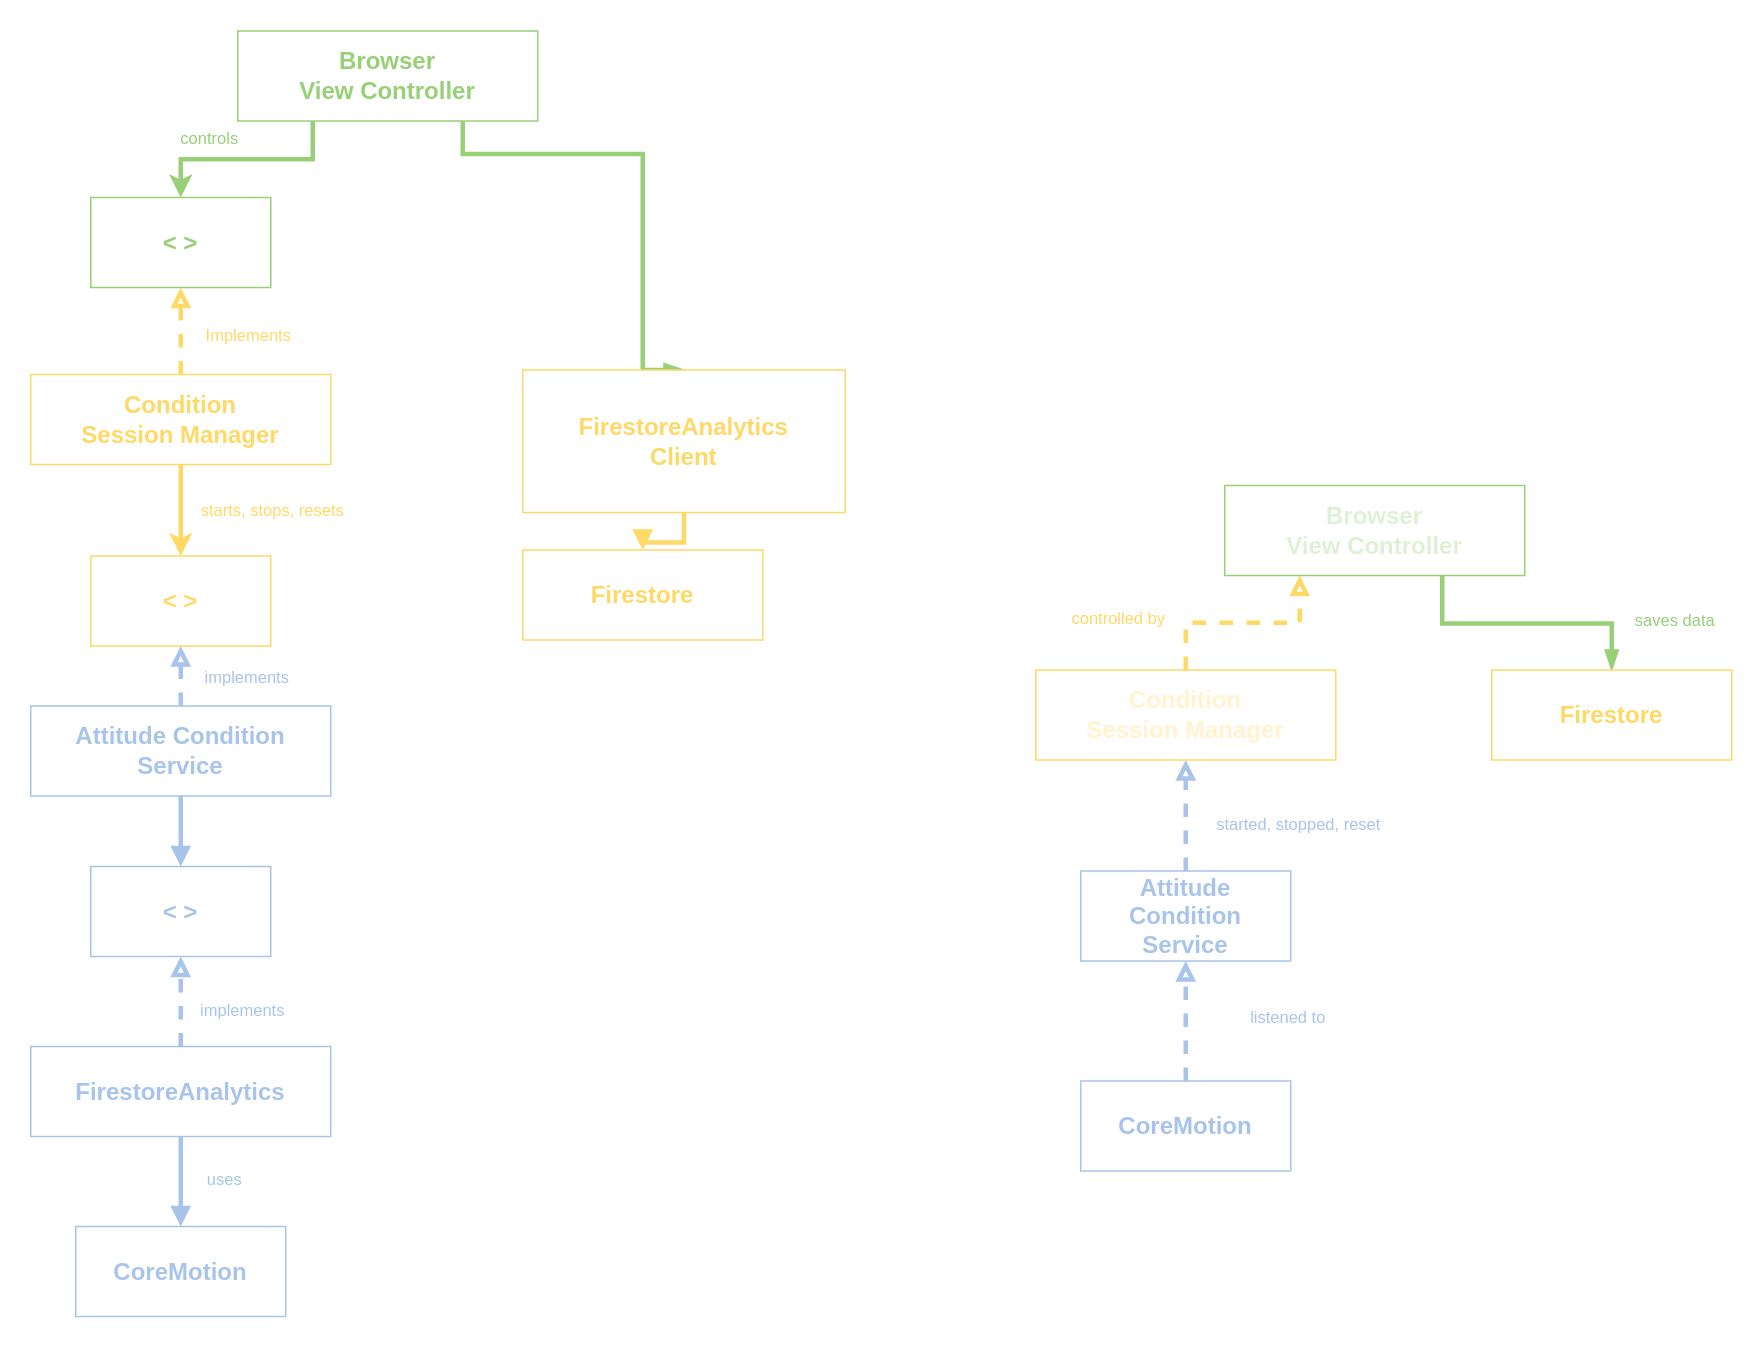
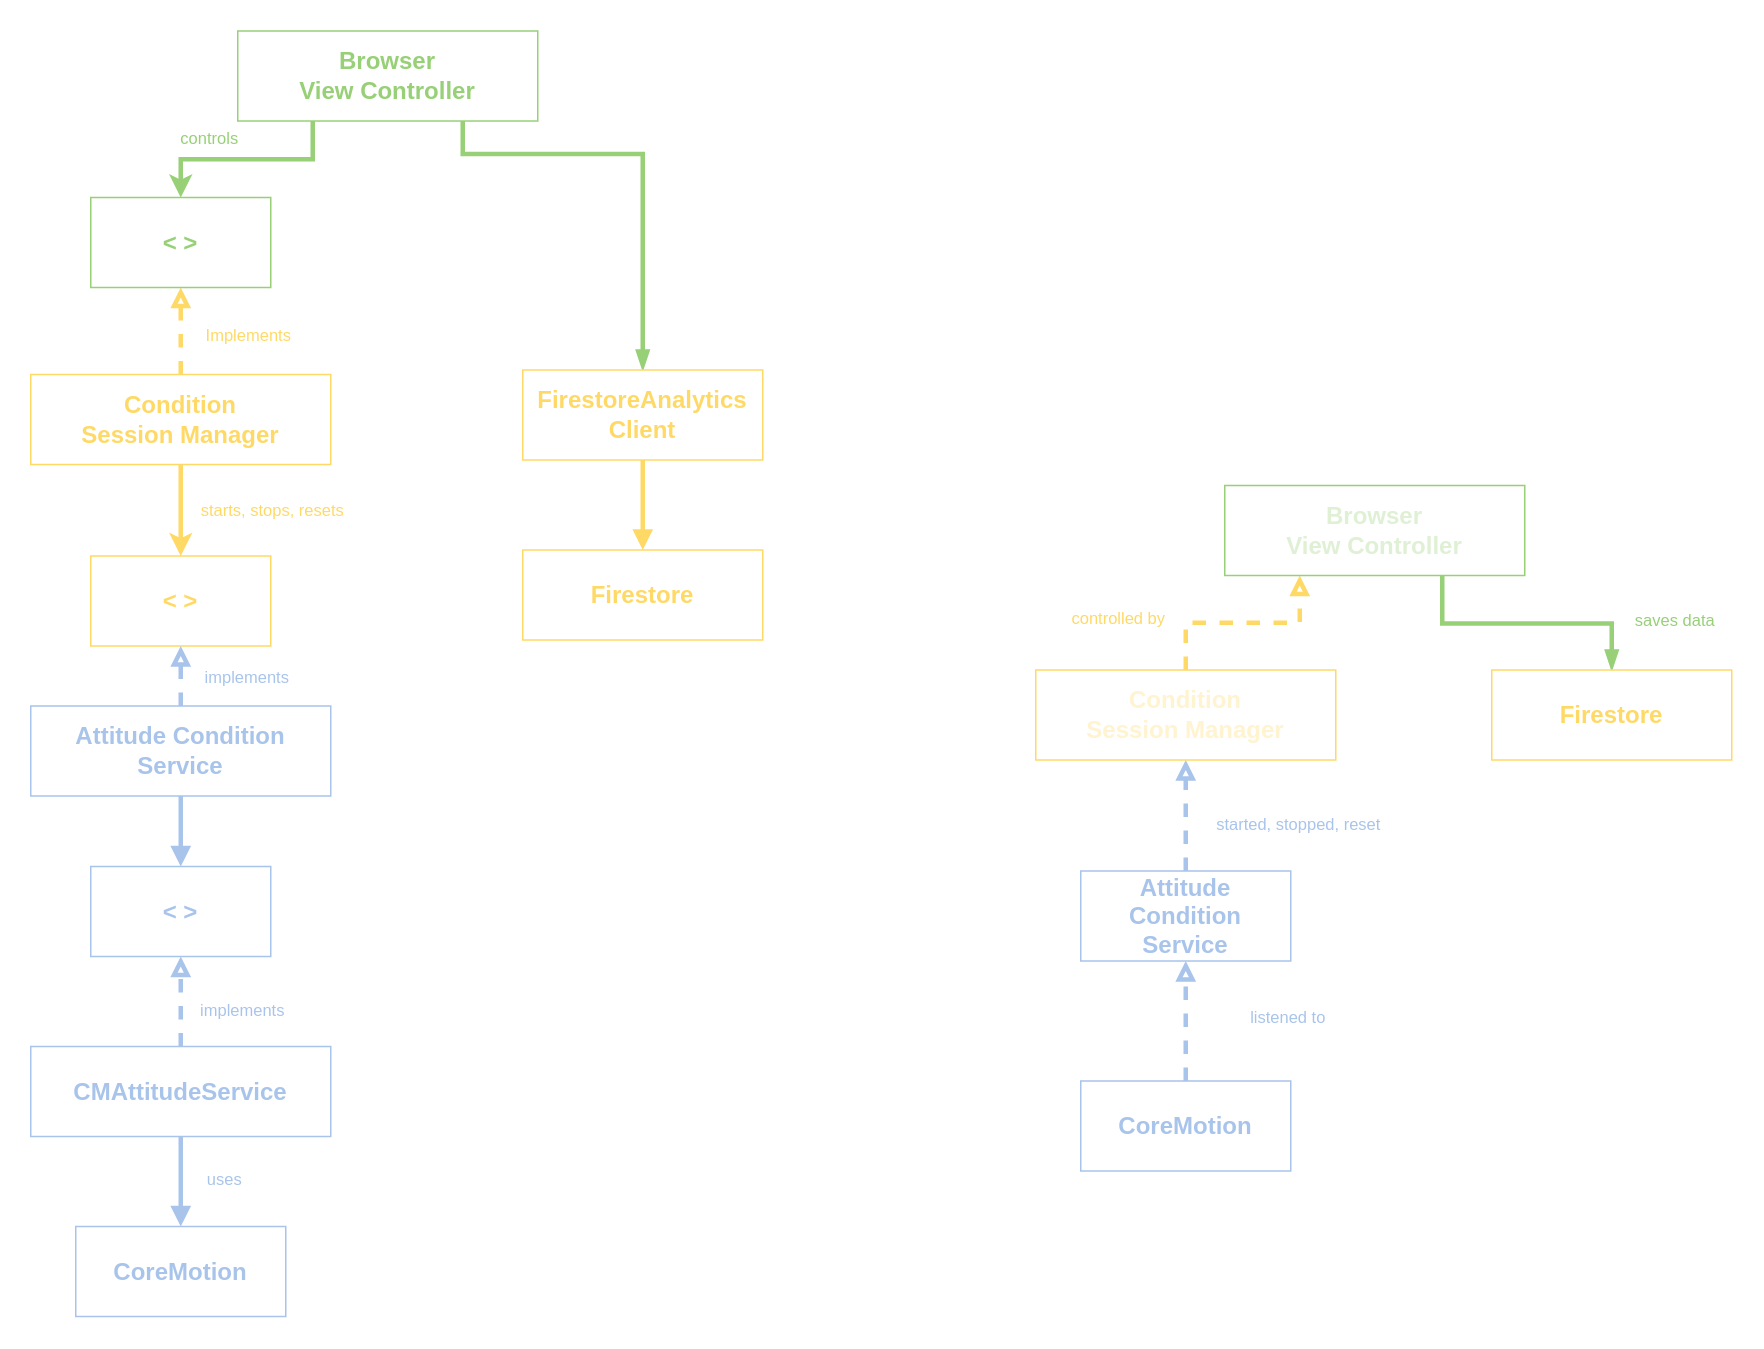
node "FirestoreAnalytics Client": size 323x143 -> 240x90
node "FirestoreAnalytics": label "FirestoreAnalytics" -> "CMAttitudeService"
